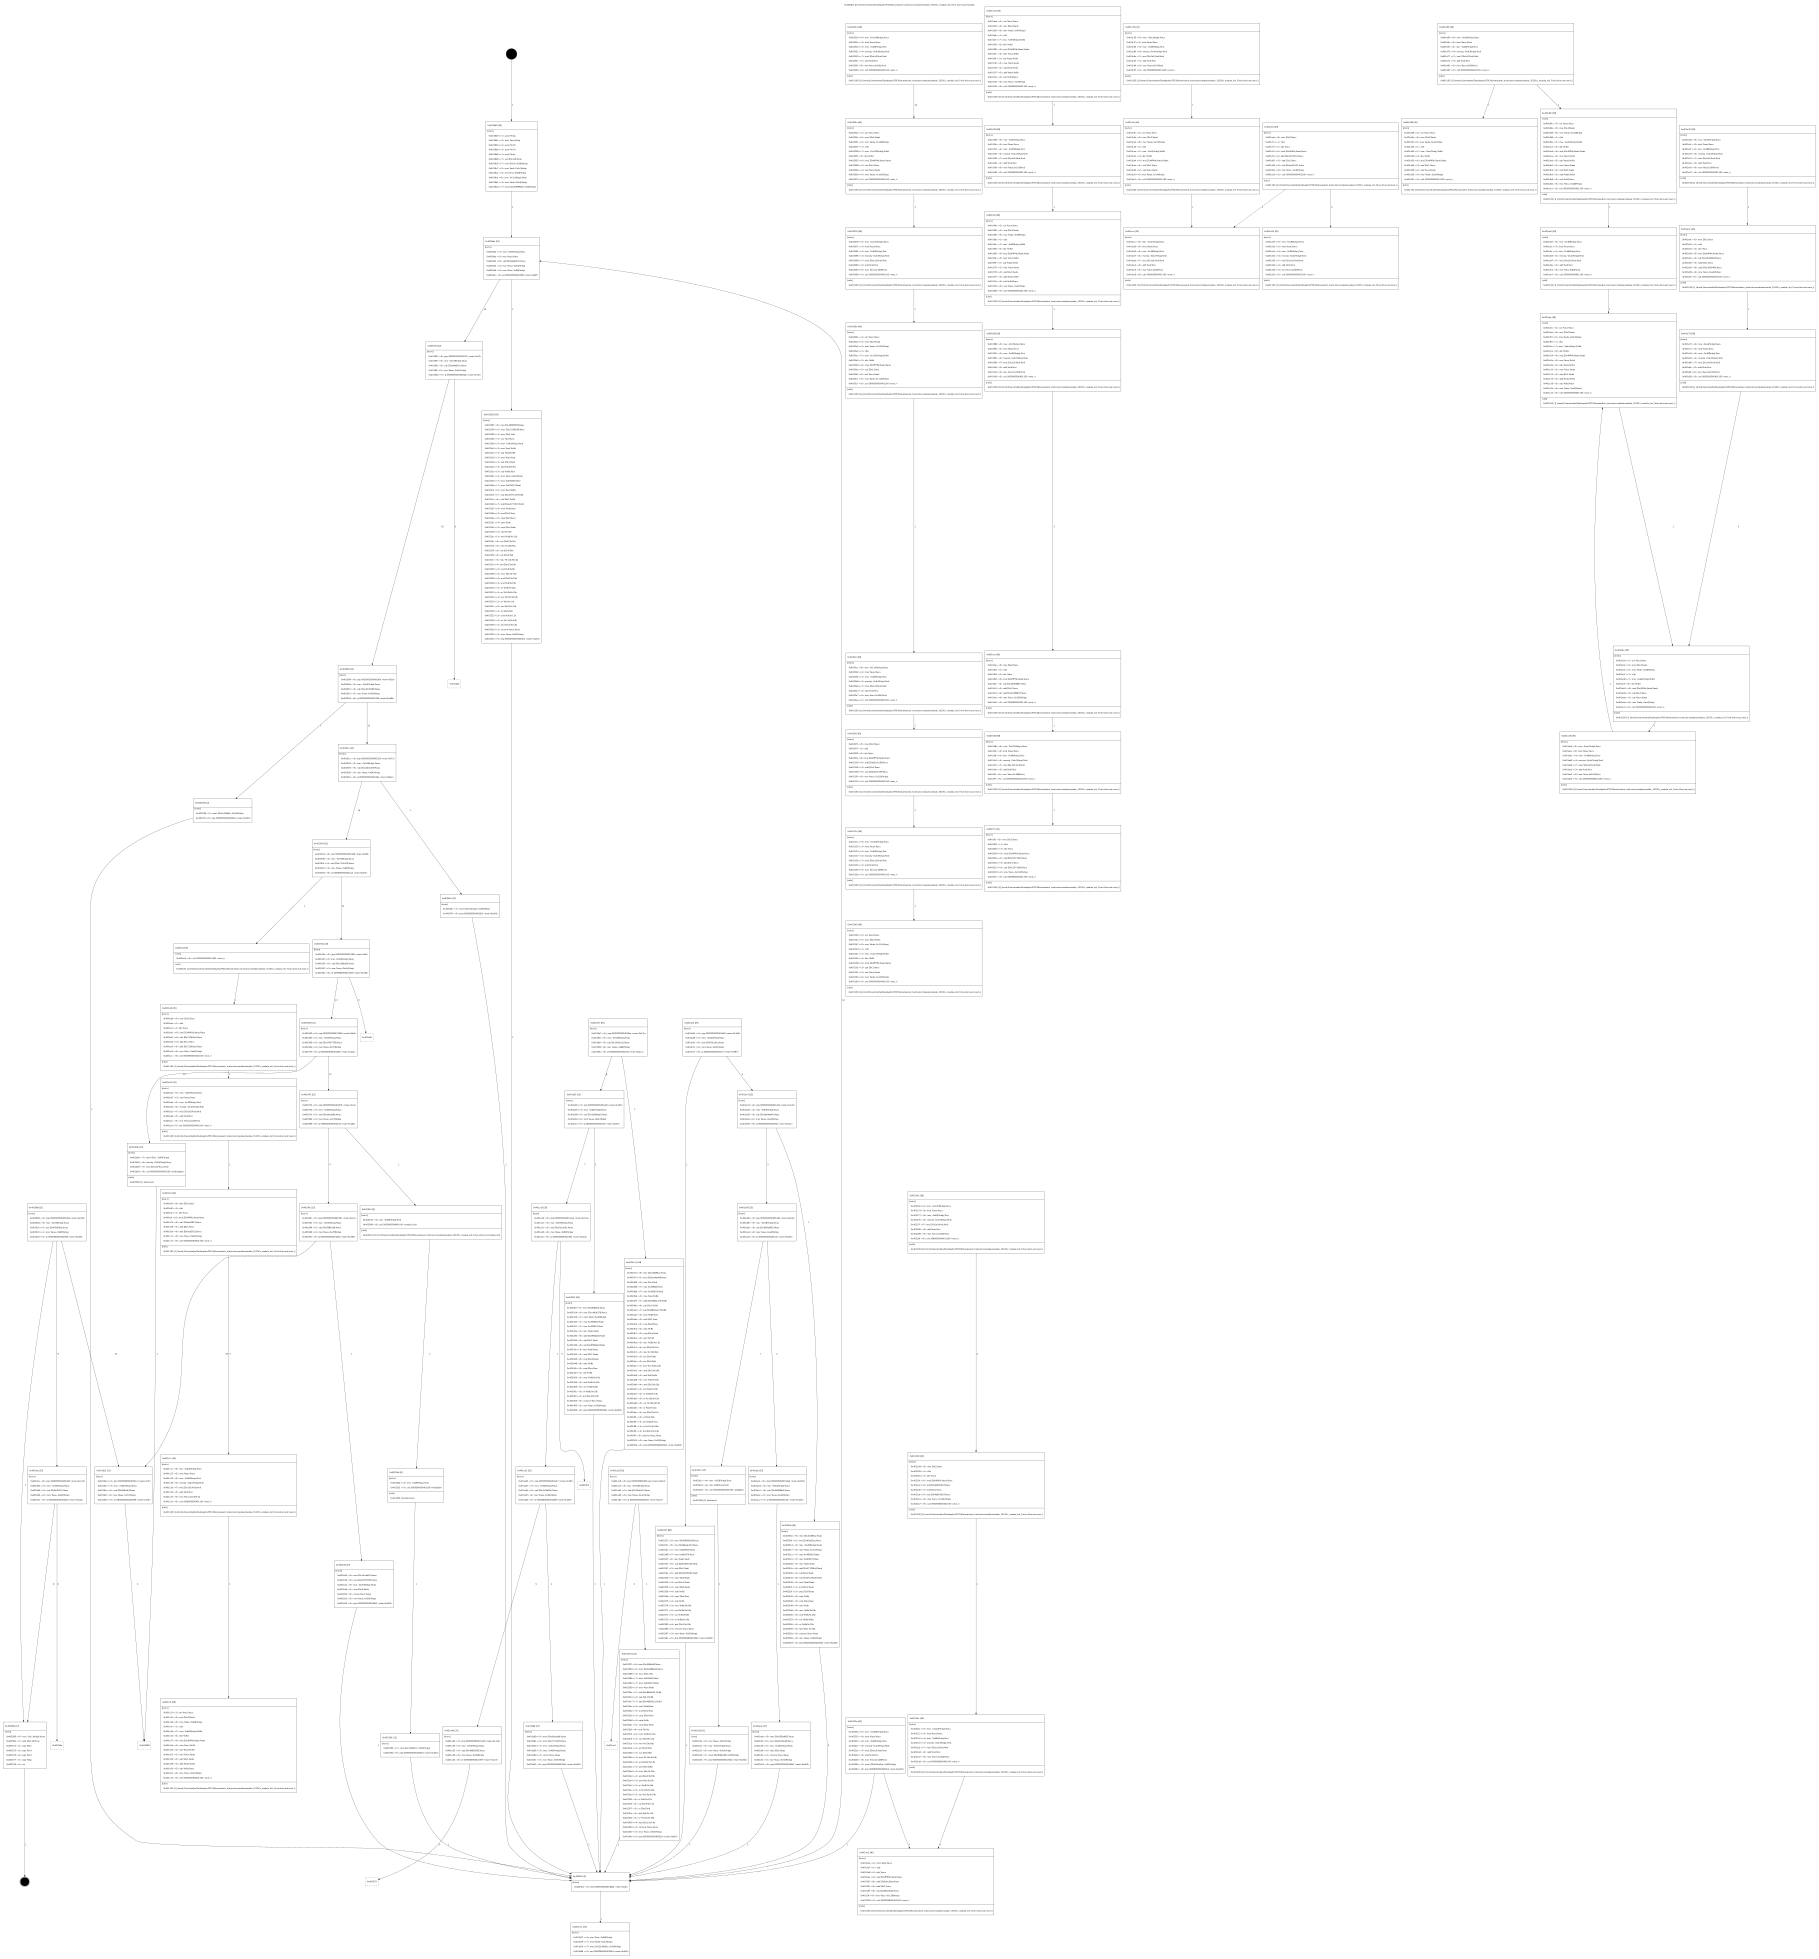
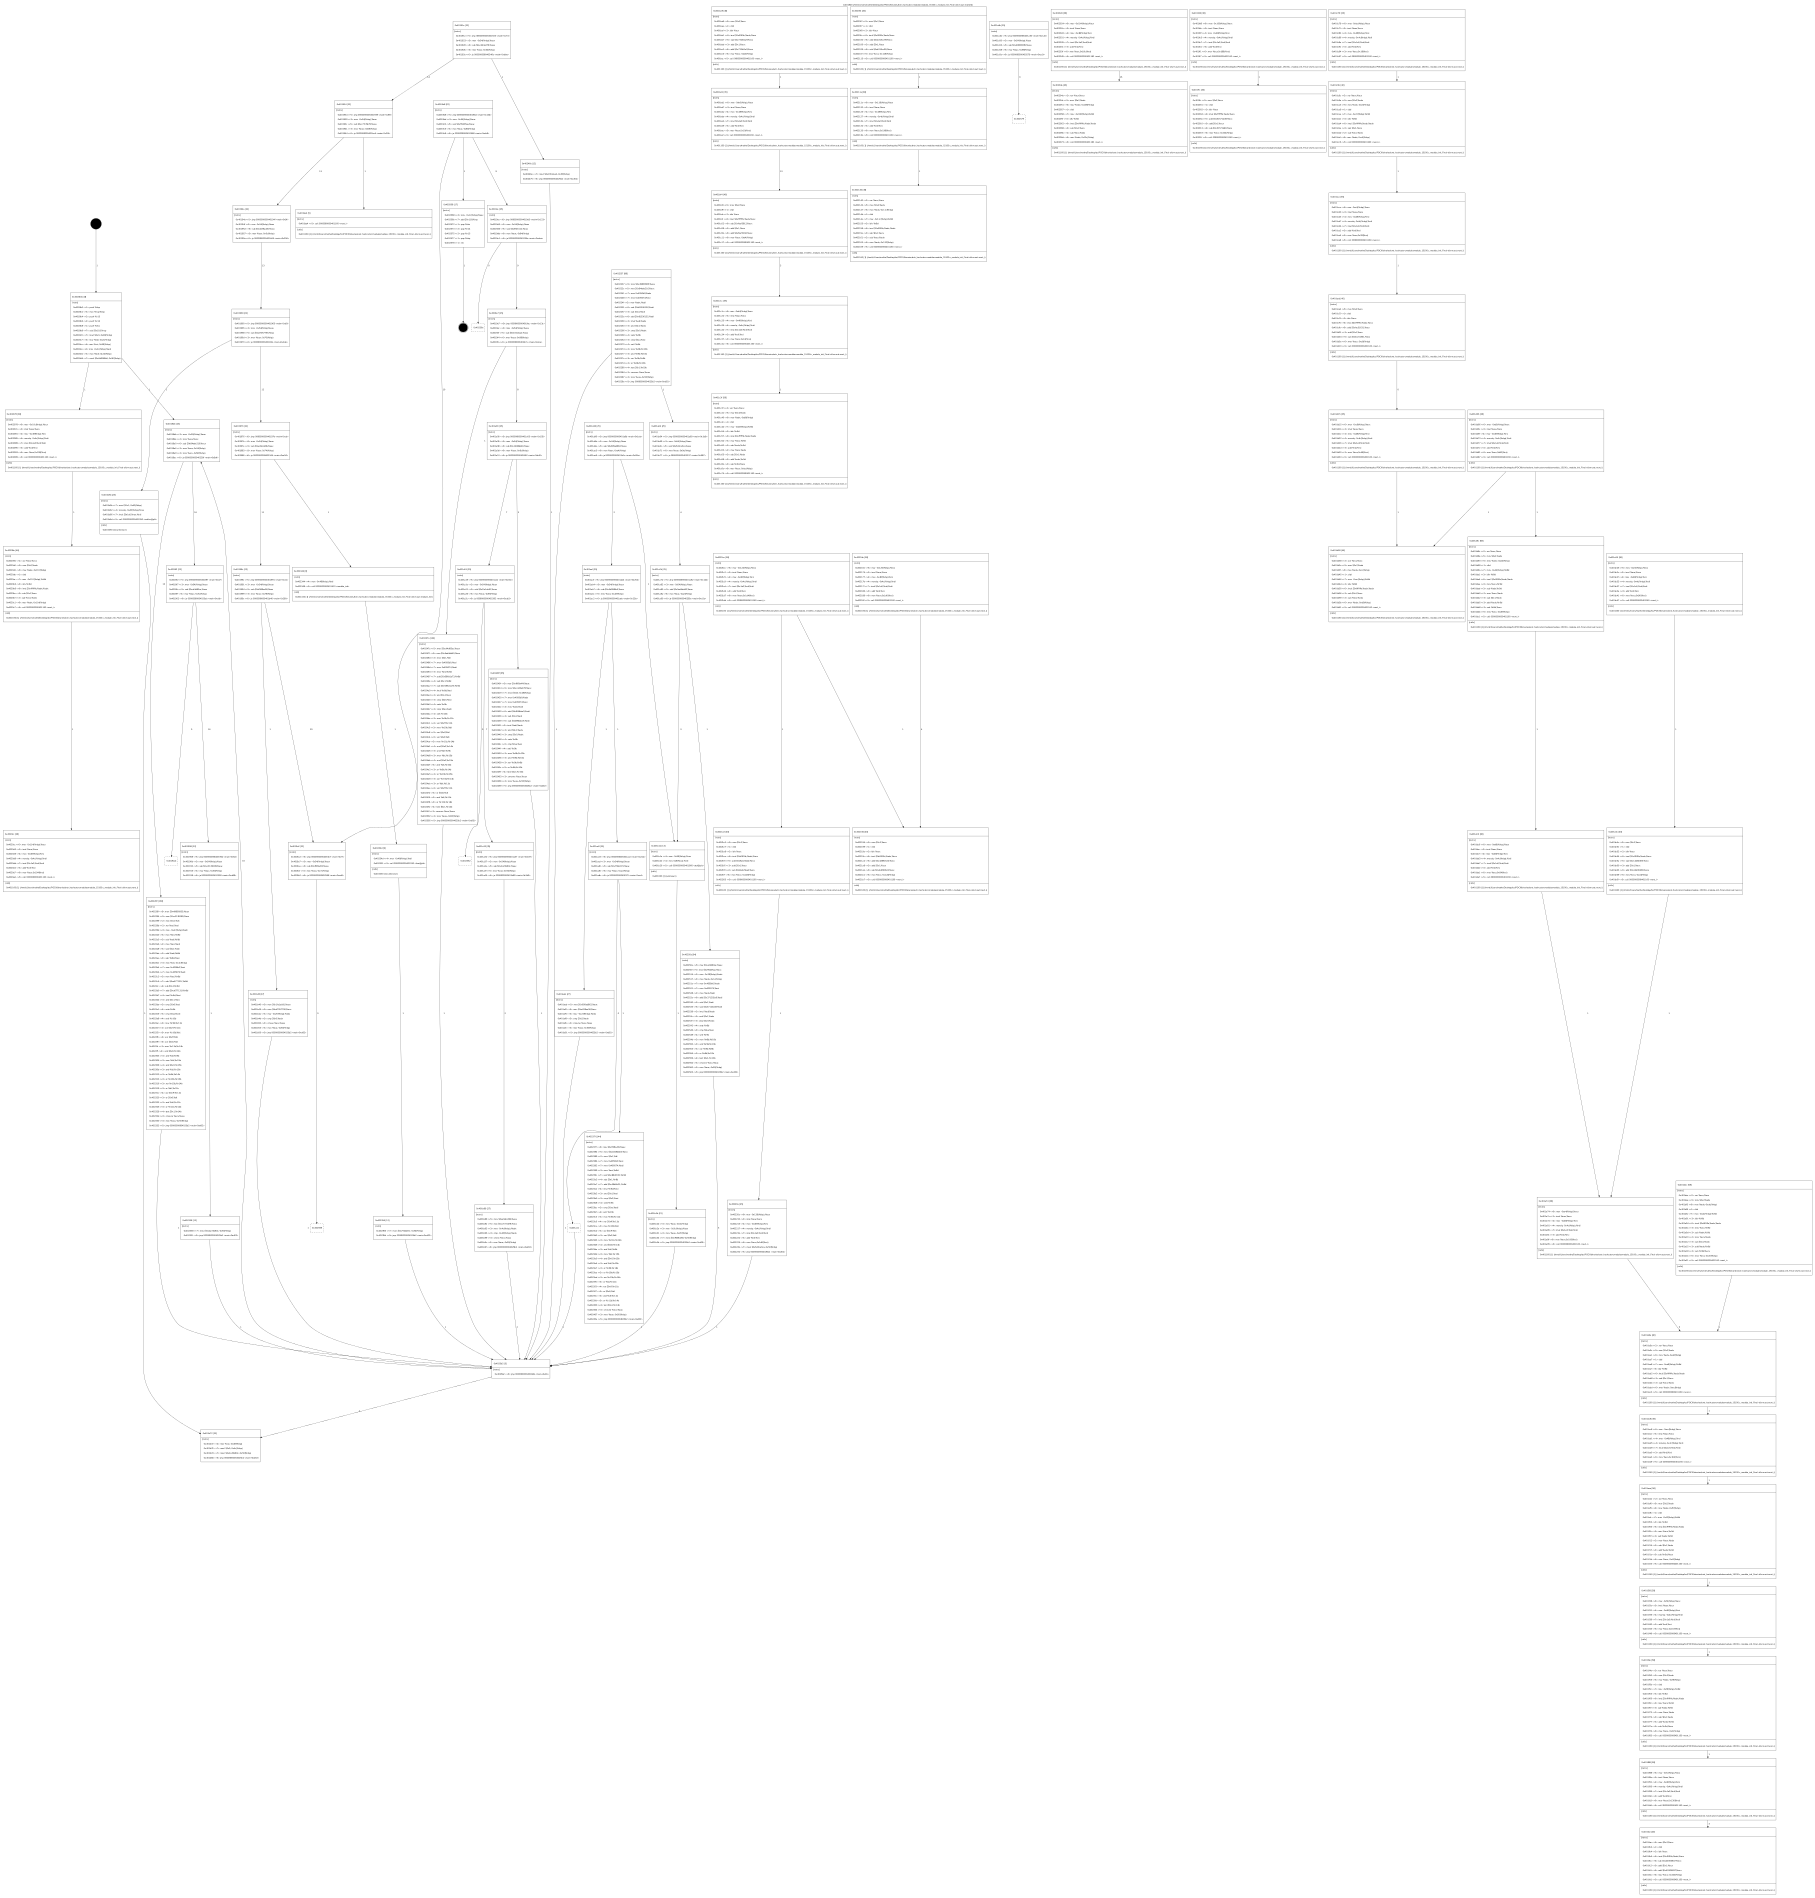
edge "0x401ced [40]" -> "0x401cca [35]": reversed
edge "0x40204a [46]" -> "0x402078 [38]": now "0x4018b0 [43]" -> "0x402078 [38]"
edge "0x401dc6 [38]" -> "0x401dec [58]": now "0x401dc6 [38]" -> "0x401e74 [38]"
edge "0x4018db [23]" -> "0x40228f [169]": label " 1" -> " 13"
edge "0x401d15 [35]" -> "0x401d38 [46]": added, label "1"
edge "0x401ec8 [38]" -> "0x401dec [58]": now "0x401ec8 [38]" -> "0x401eee [58]"
edge "0x4020cc [38]" -> "0x4020f2 [40]": removed, label "1"
edge "0x401aaf [25]" -> "0x401ac8 [25]": added, label "1"
edge "0x401908 [22]" -> "0x40191e [22]": removed, label "15"
edge "0x401fae [40]" -> "0x401fd6 [38]": removed, label "1"
edge "0x401ba4 [5]" -> "0x401ba9 [40]": removed, label "1"
node "0x401b06": removed
edge "0x401960 [22]" -> "0x401b5b [23]": label " 14" -> " 1"
edge "0x401bd1 [35]" -> "0x401bf4 [40]": label " 1" -> " 13"
edge "0x401a7d [25]" -> "0x401a96 [25]": now "0x401a7d [25]" -> "0x401b1e [13]"
edge "0x401a64 [25]" -> "0x402237 [88]": reversed
edge "0x401b5b [23]" -> "0x402598": now "0x401b5b [23]" -> "0x401b72 [23]"
edge "0x4019ce [25]" -> "0x402568 [17]": now "0x4019ce [25]" -> "0x4019e7 [25]"
edge "0x401a32 [25]" -> "0x401a4b [25]": removed, label "5"
edge "0x402194 [40]" -> "0x4021bc [38]": reversed
edge "0x40220a [45]" -> "0x4021e2 [40]": reversed
edge "0x40237f [144]" -> "0x4025b2 [5]": now "0x401ae1" -> "0x4025b2 [5]"
